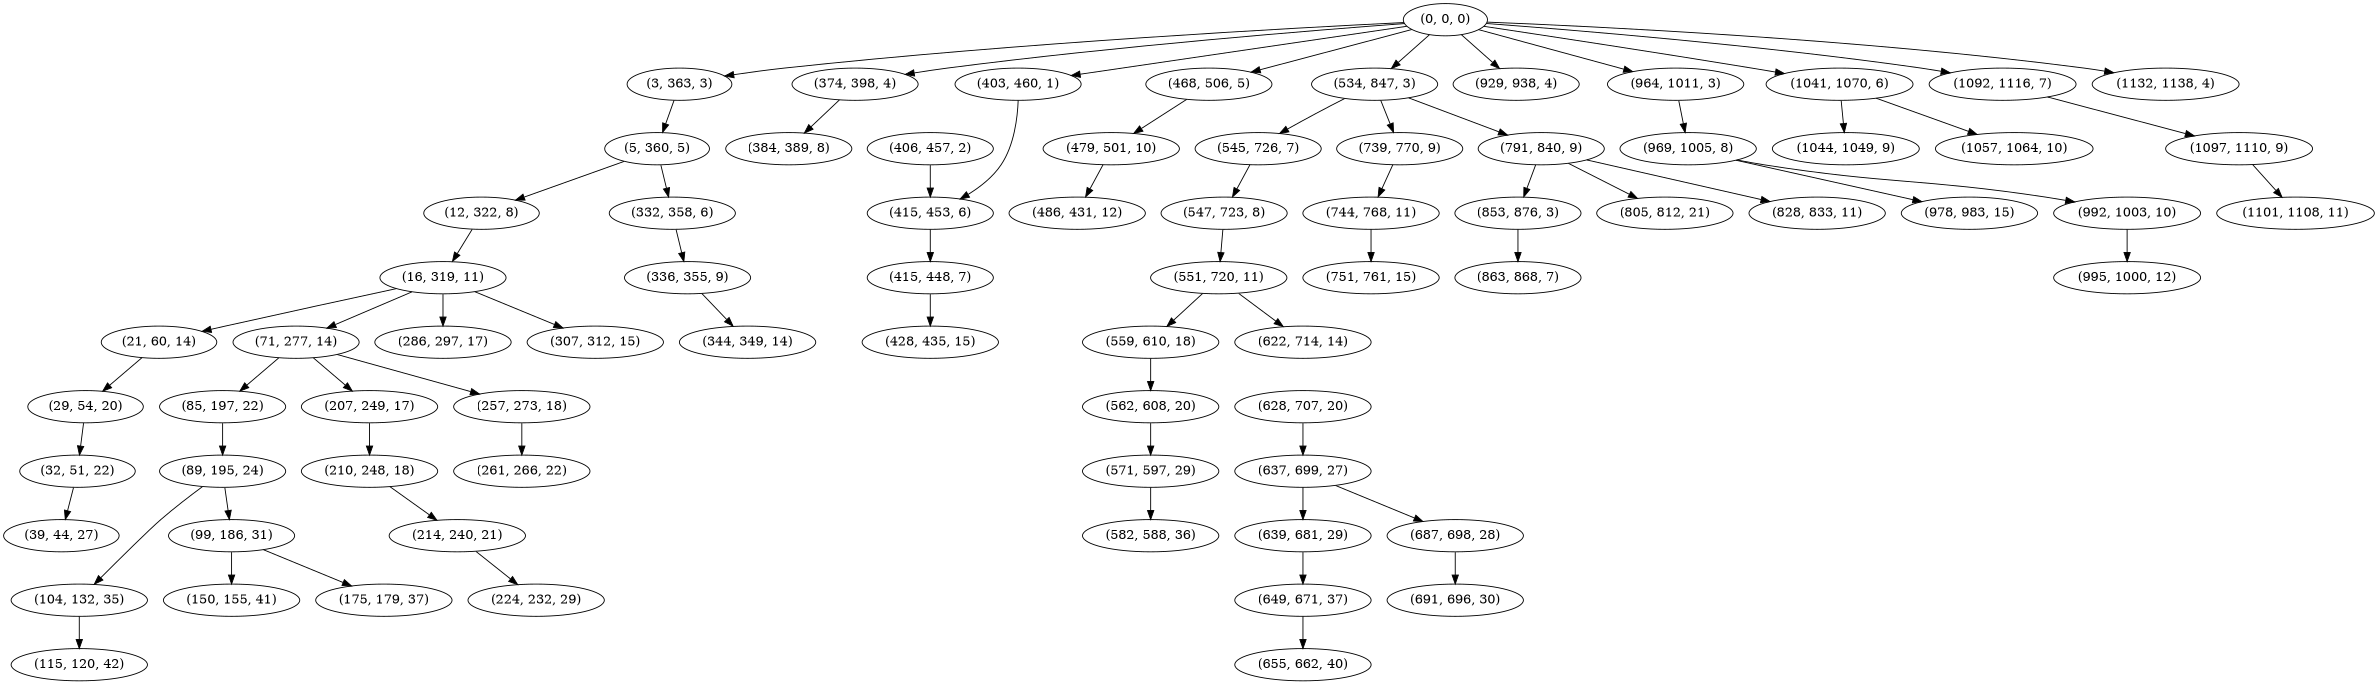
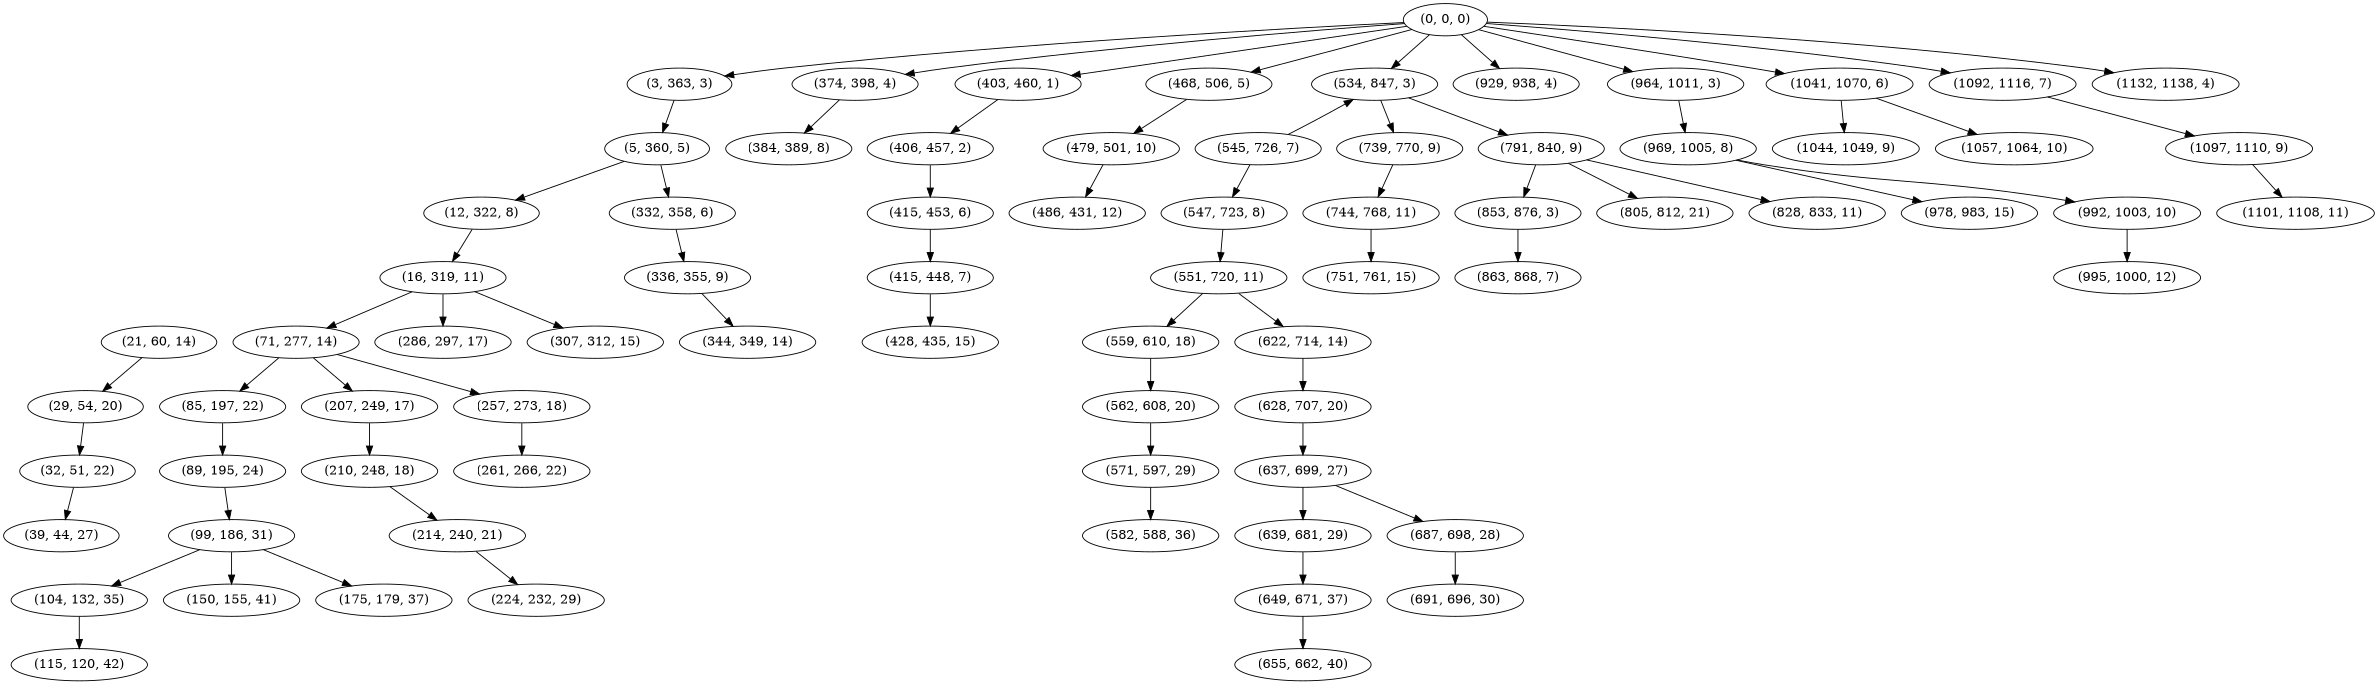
edge "(534, 847, 3)" -> "(545, 726, 7)": reversed
edge "(403, 460, 1)" -> "(415, 453, 6)": now "(403, 460, 1)" -> "(406, 457, 2)"
edge "(16, 319, 11)" -> "(21, 60, 14)": removed
edge "(622, 714, 14)" -> "(628, 707, 20)": added
edge "(89, 195, 24)" -> "(104, 132, 35)": now "(99, 186, 31)" -> "(104, 132, 35)"
